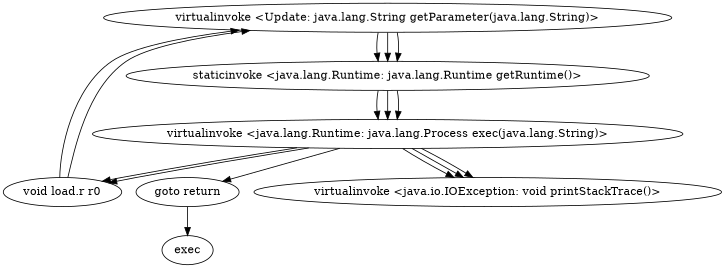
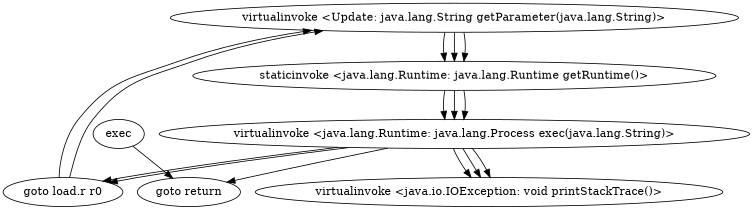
node "void load.r r0": label "void load.r r0" -> "goto load.r r0"
edge "goto return" -> "exec": reversed
